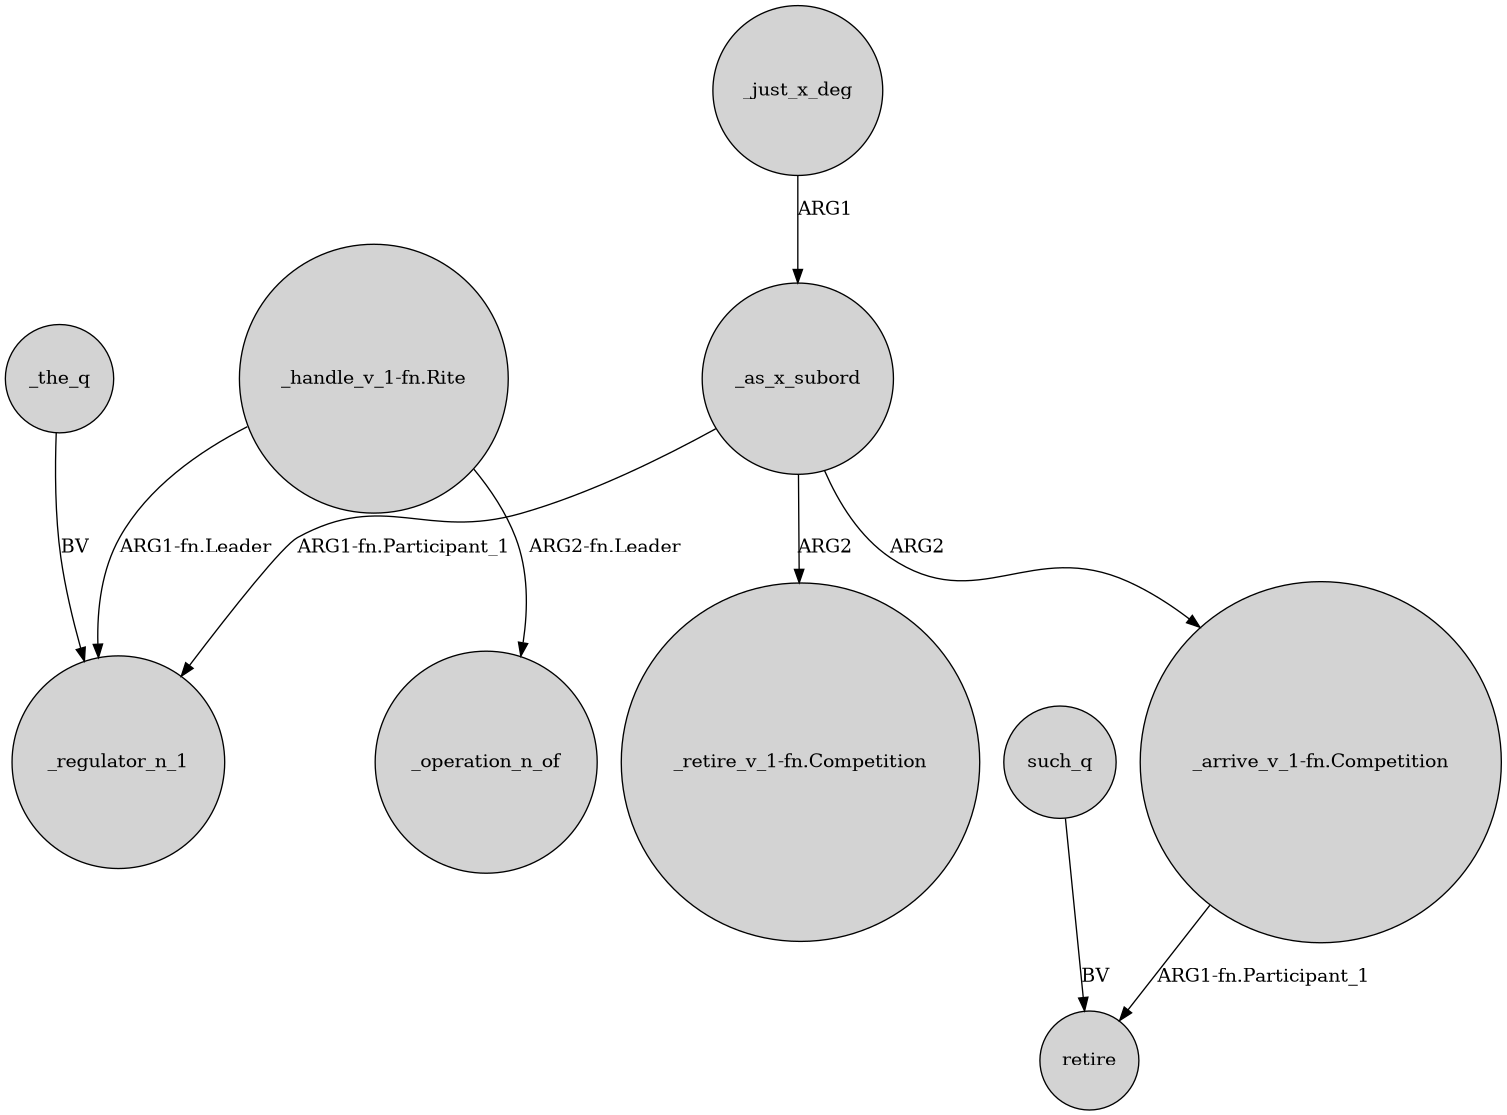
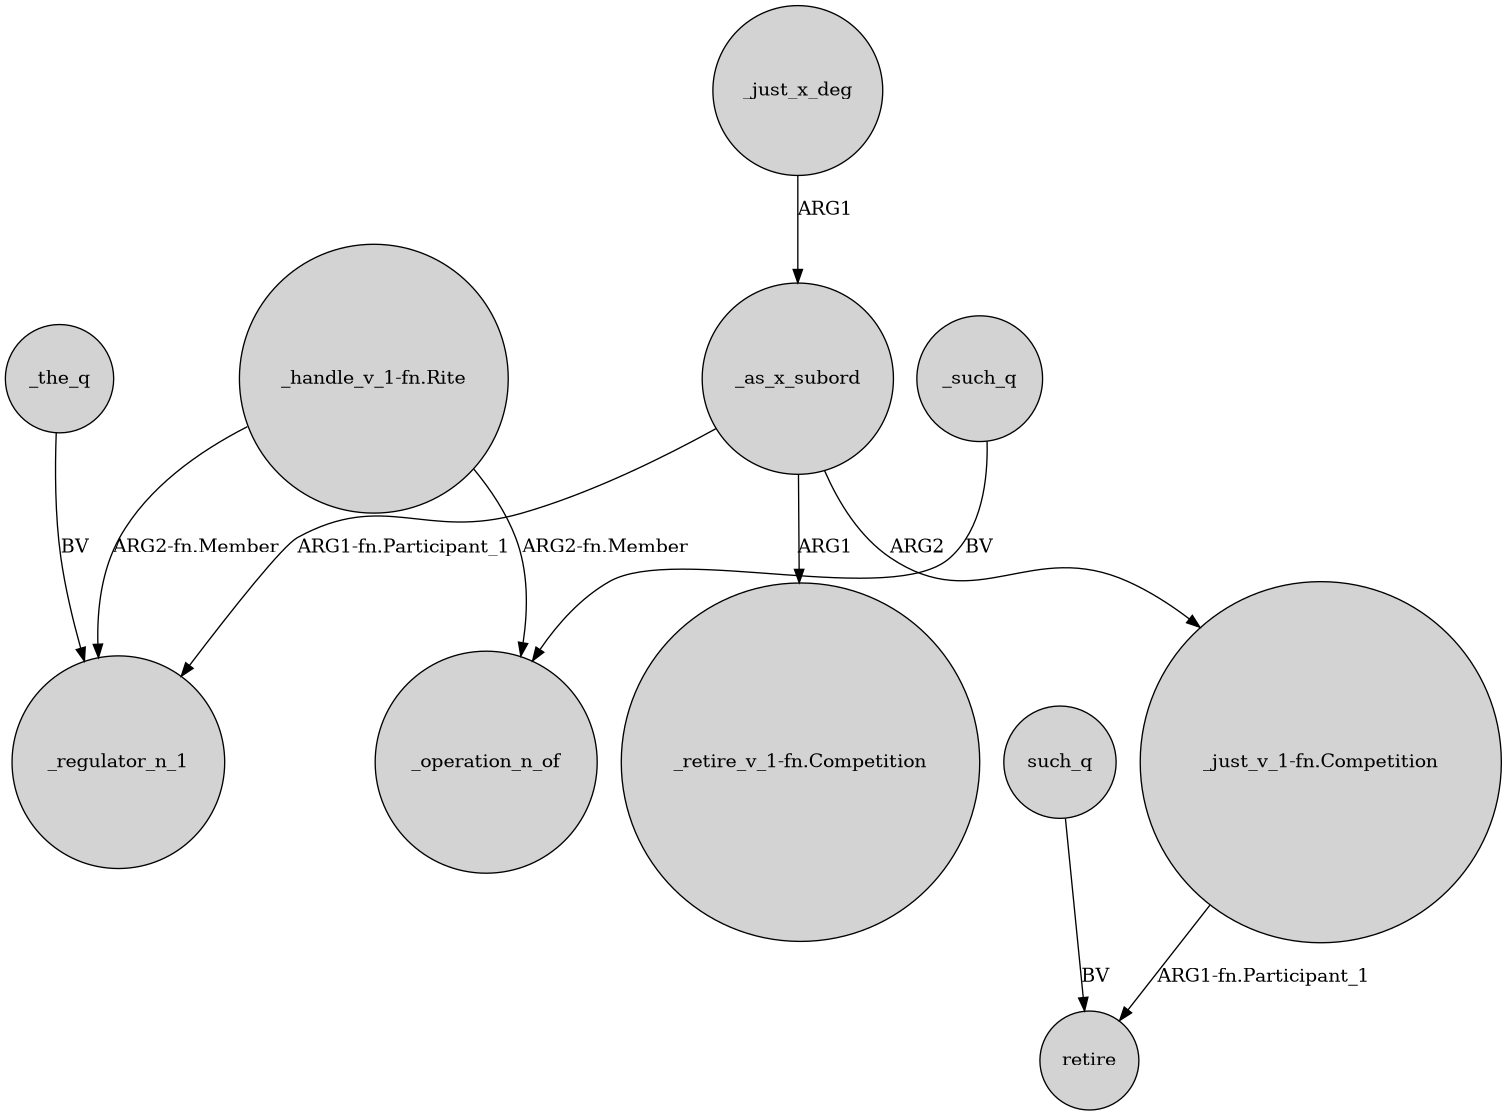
node "_such_q": added
edge "_handle_v_1-fn.Rite" -> "_regulator_n_1": label "ARG1-fn.Leader" -> "ARG2-fn.Member"
edge "_handle_v_1-fn.Rite" -> "_operation_n_of": label "ARG2-fn.Leader" -> "ARG2-fn.Member"
edge "_as_x_subord" -> "_retire_v_1-fn.Competition": label "ARG2" -> "ARG1"
node "_arrive_v_1-fn.Competition": label "_arrive_v_1-fn.Competition" -> "_just_v_1-fn.Competition"
